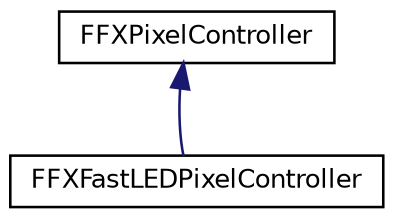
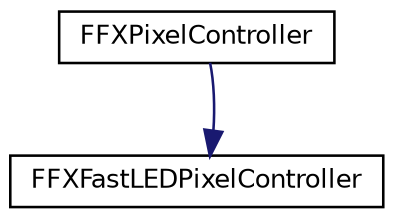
edge "FFXFastLEDPixelController" -> "FFXPixelController": reversed
